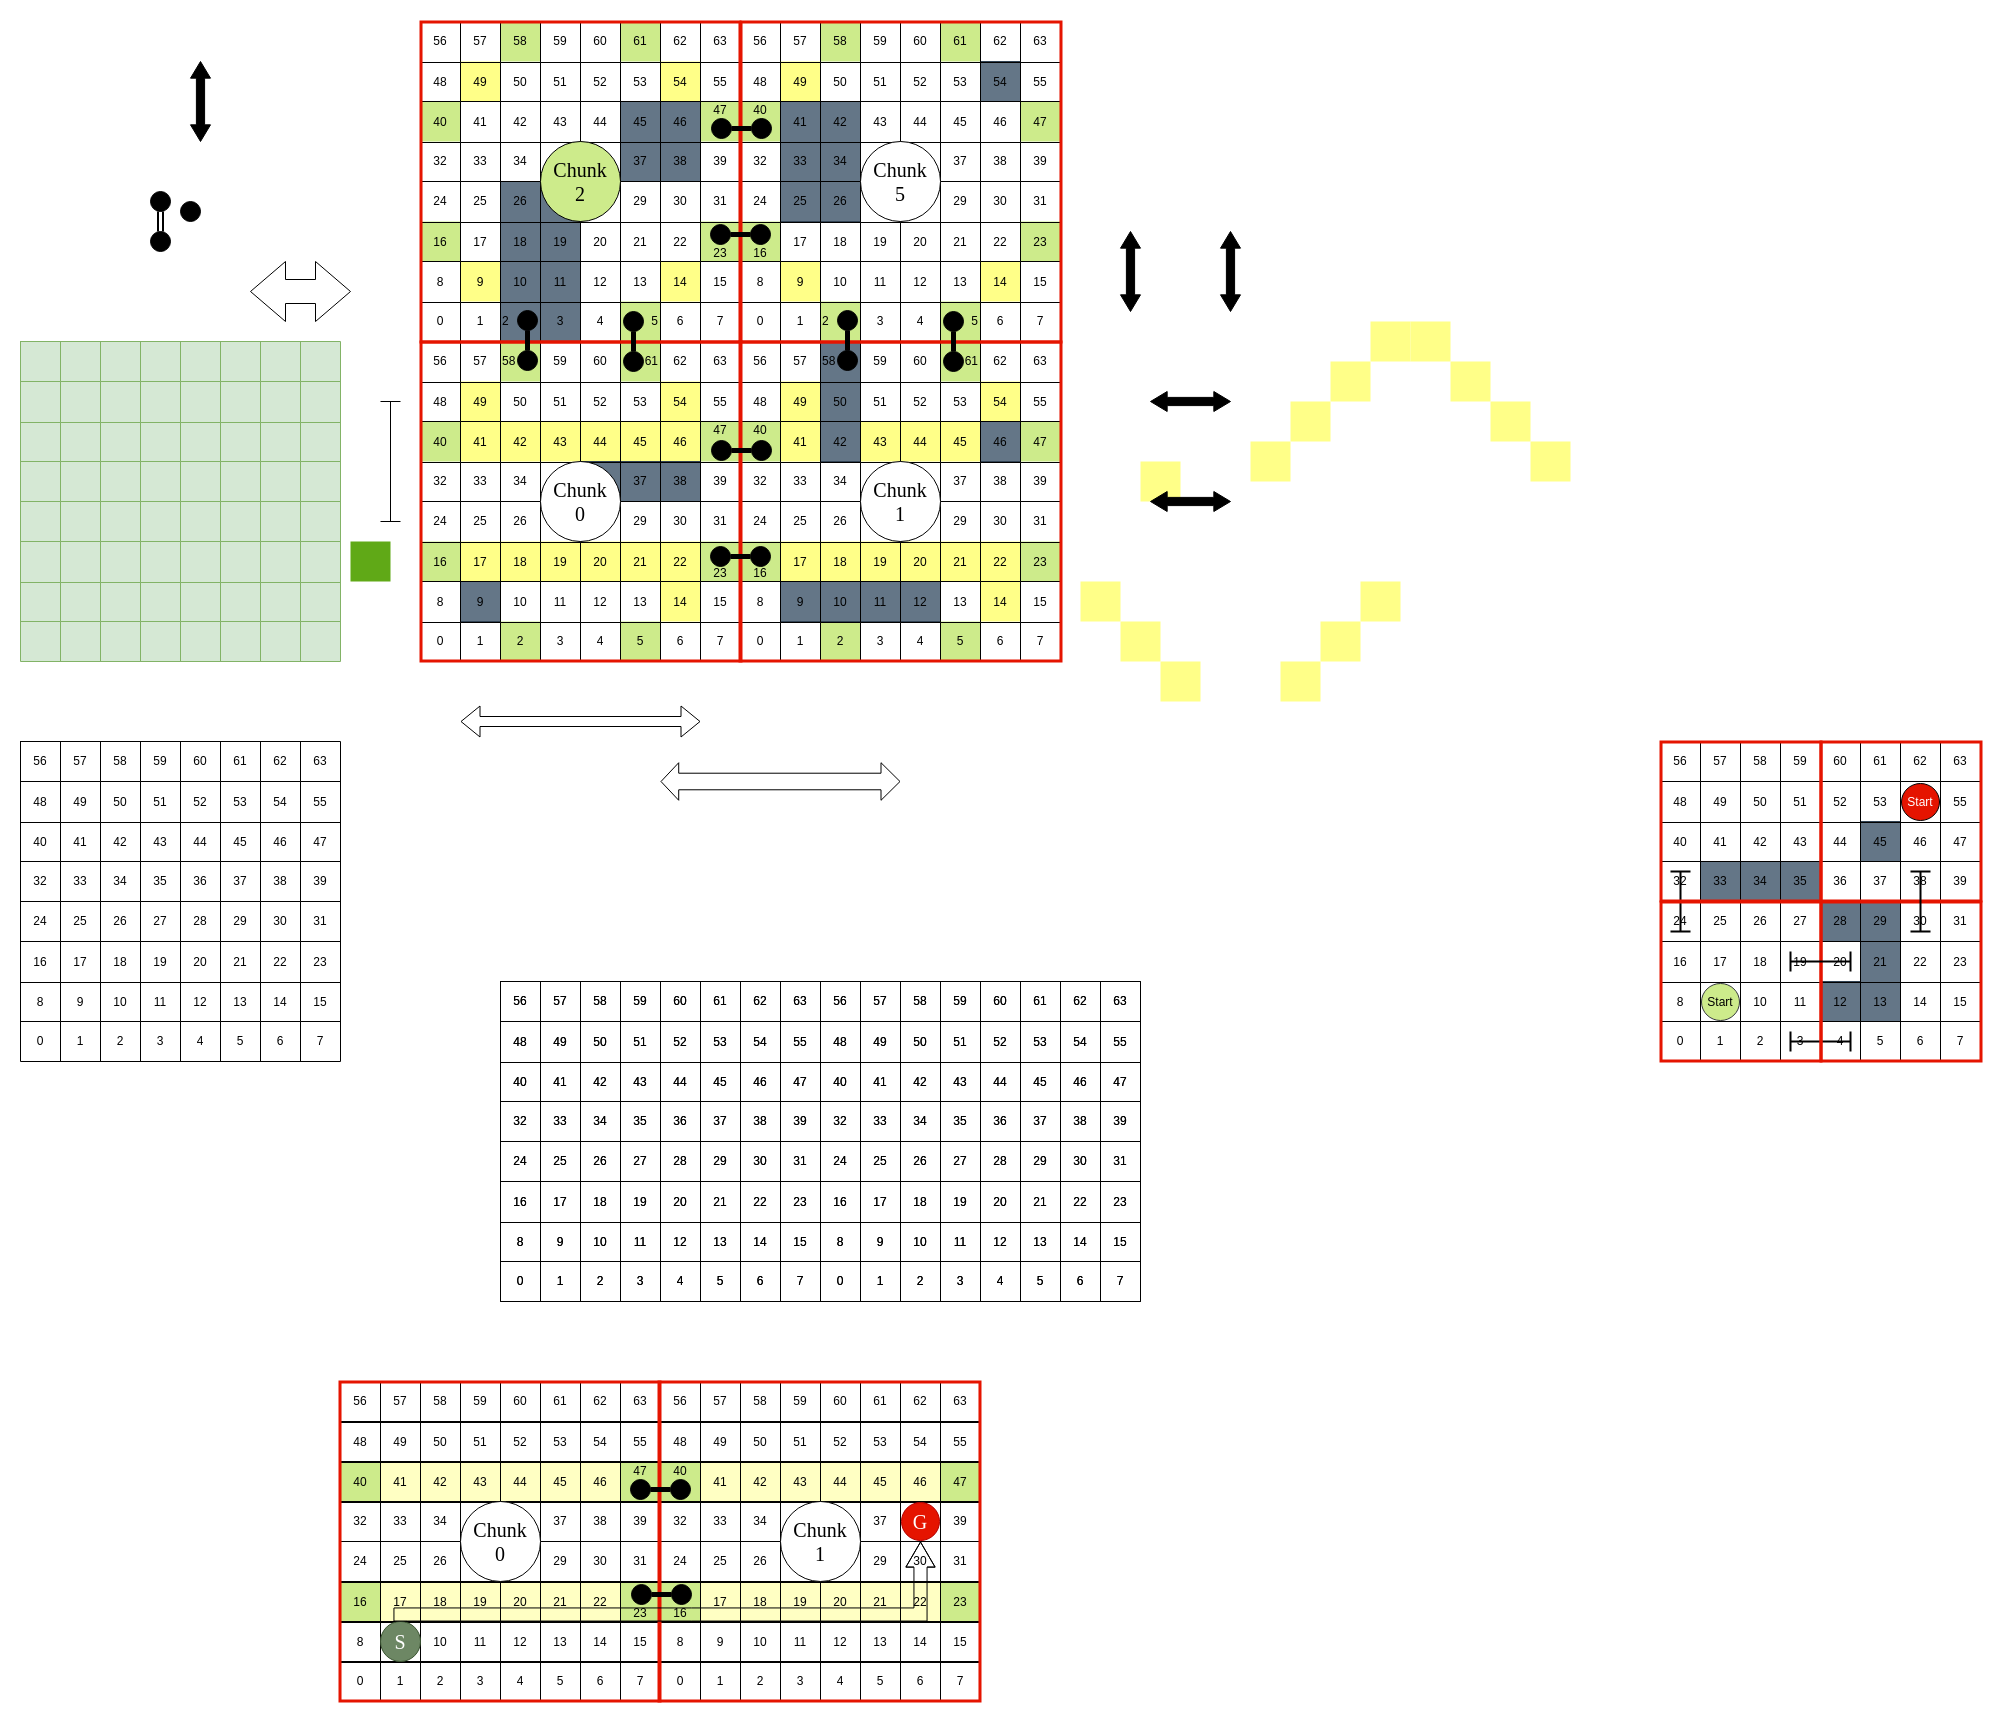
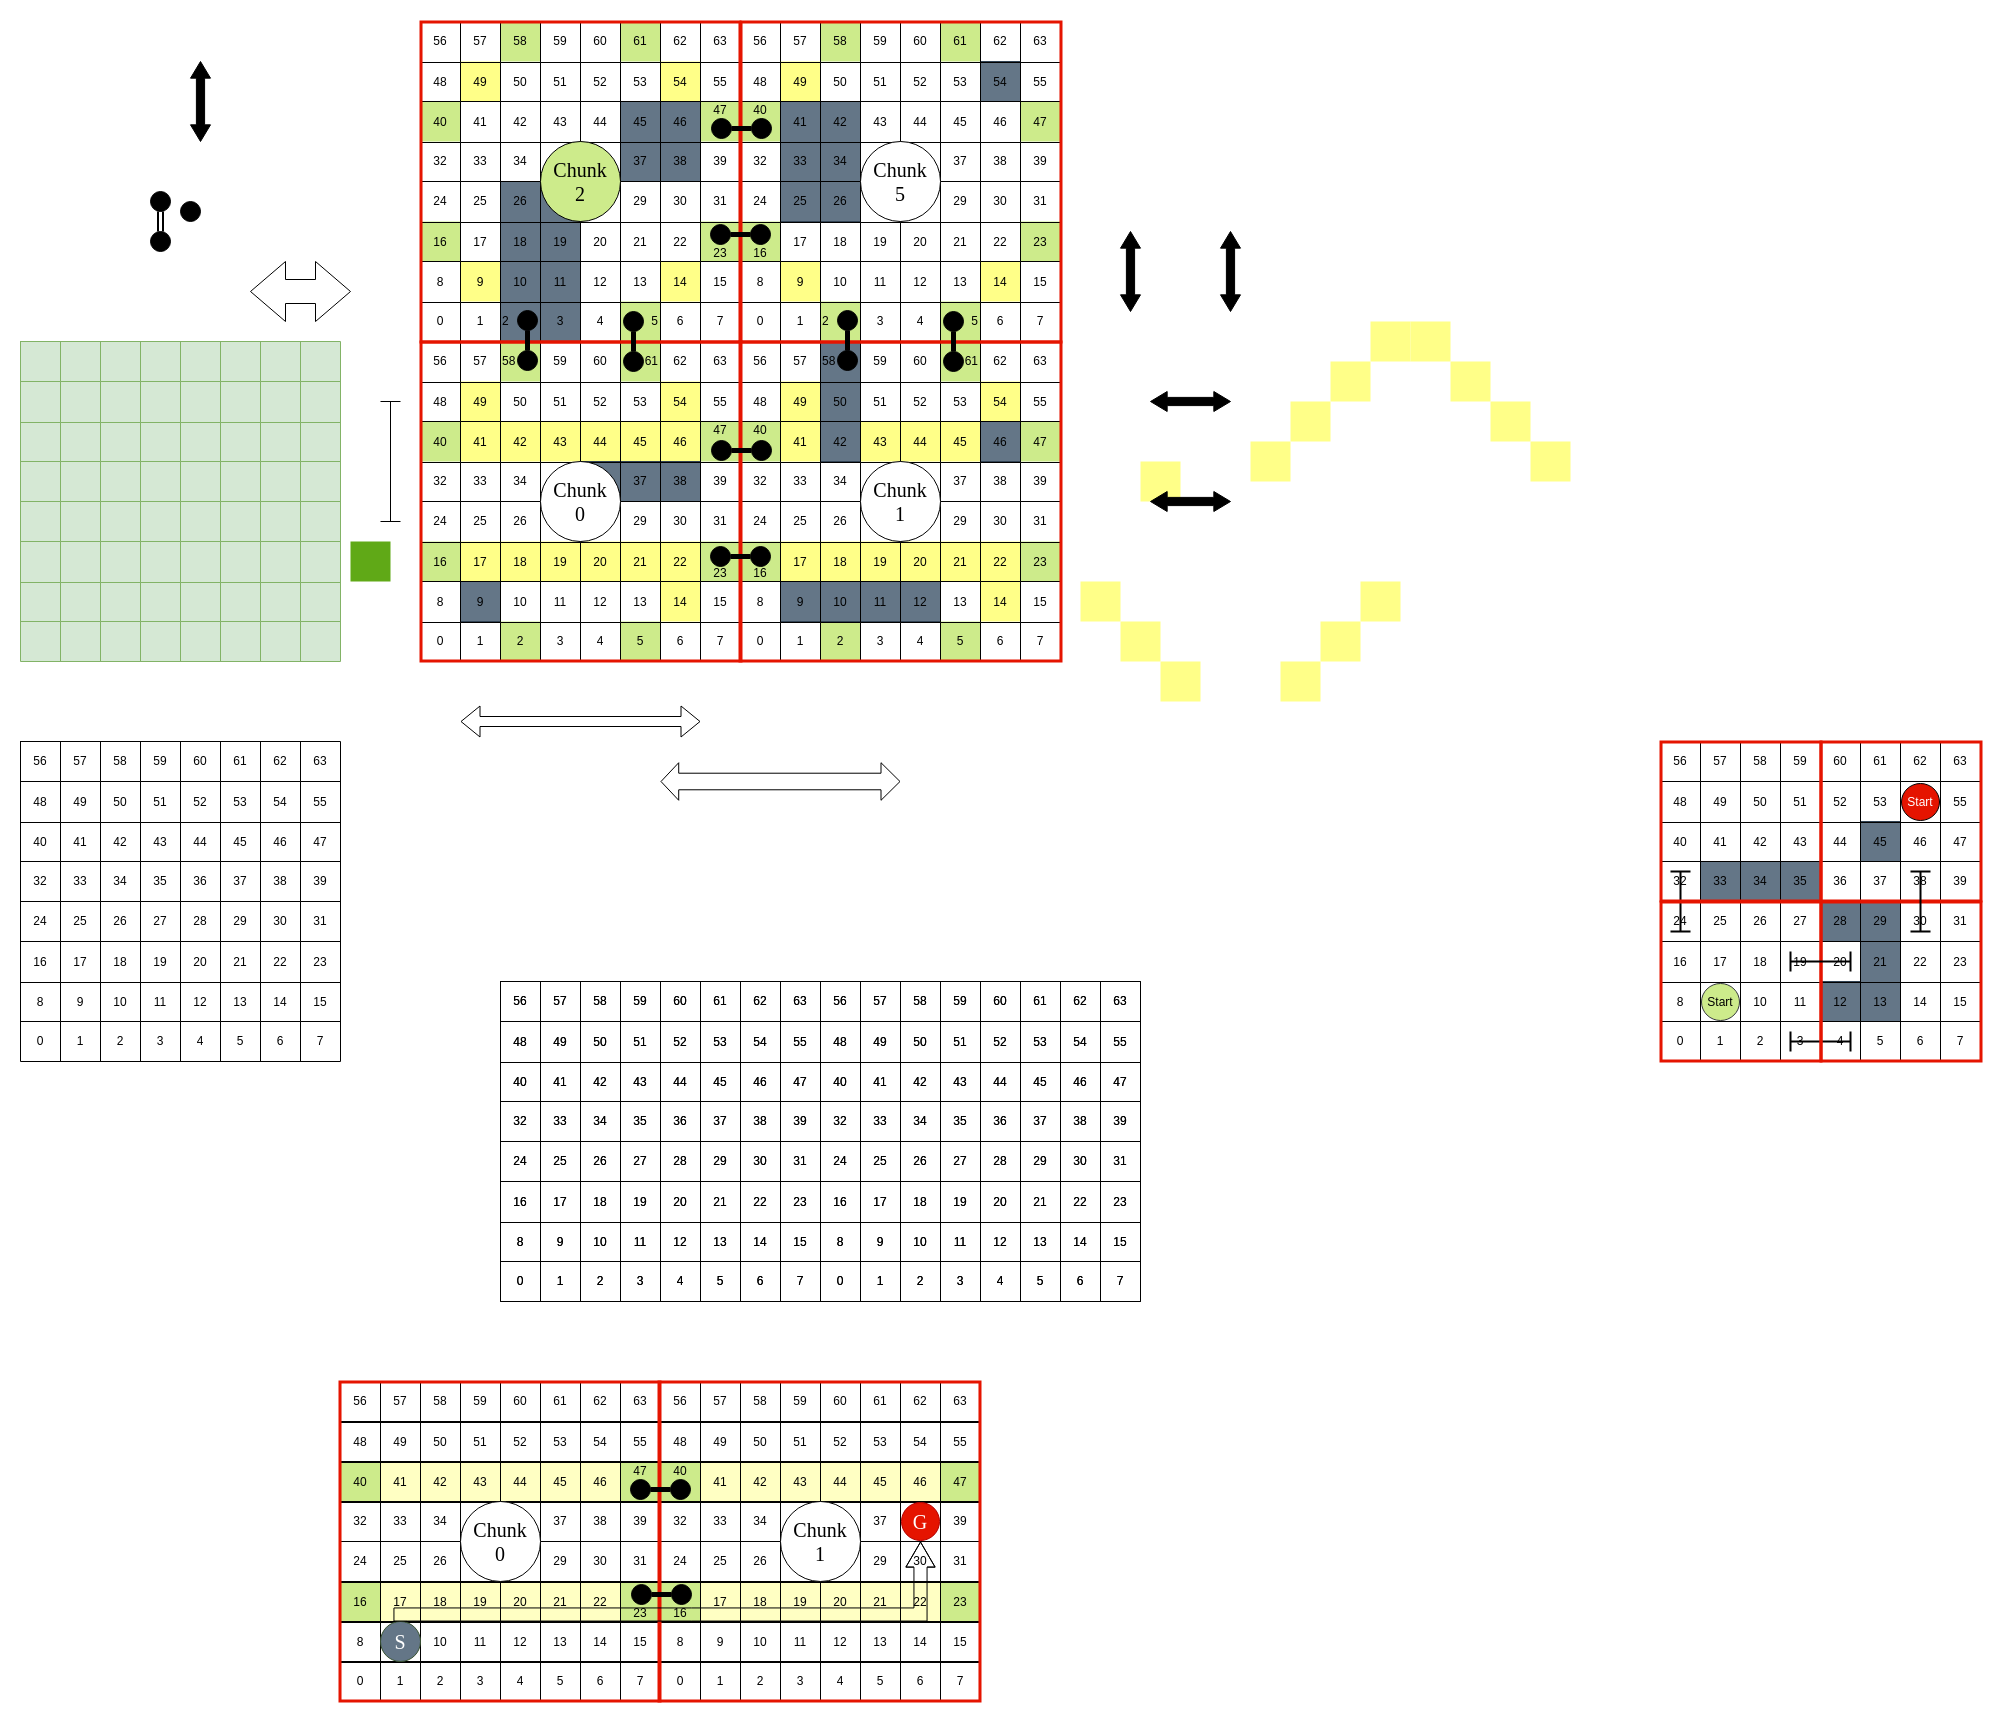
node "S": fillcolor #6d8764 -> #647687
